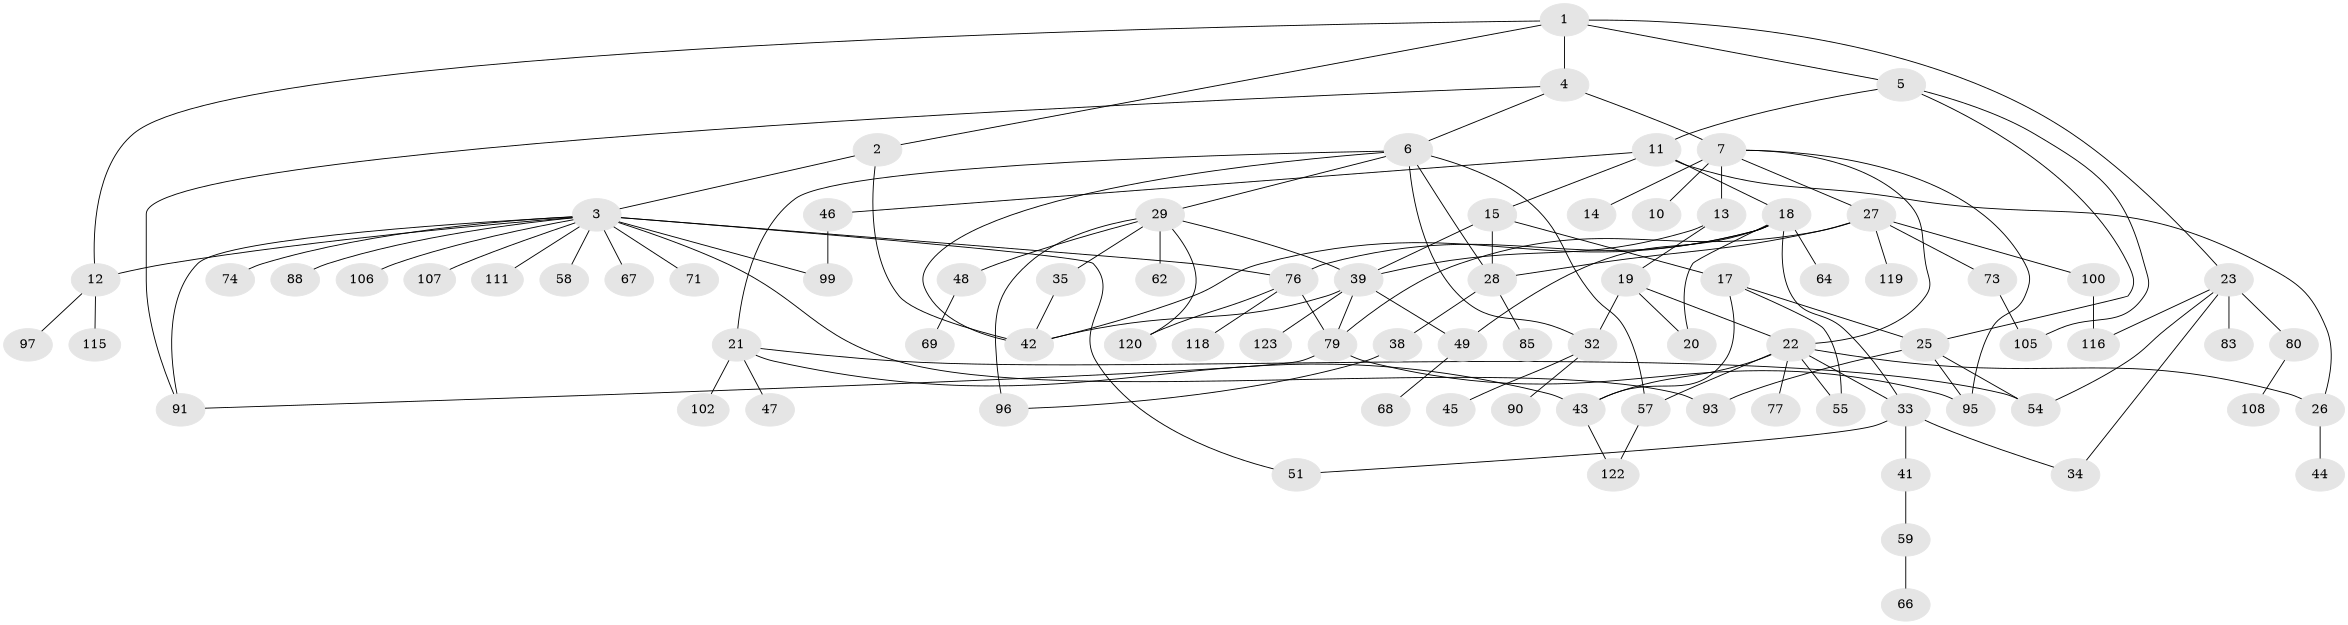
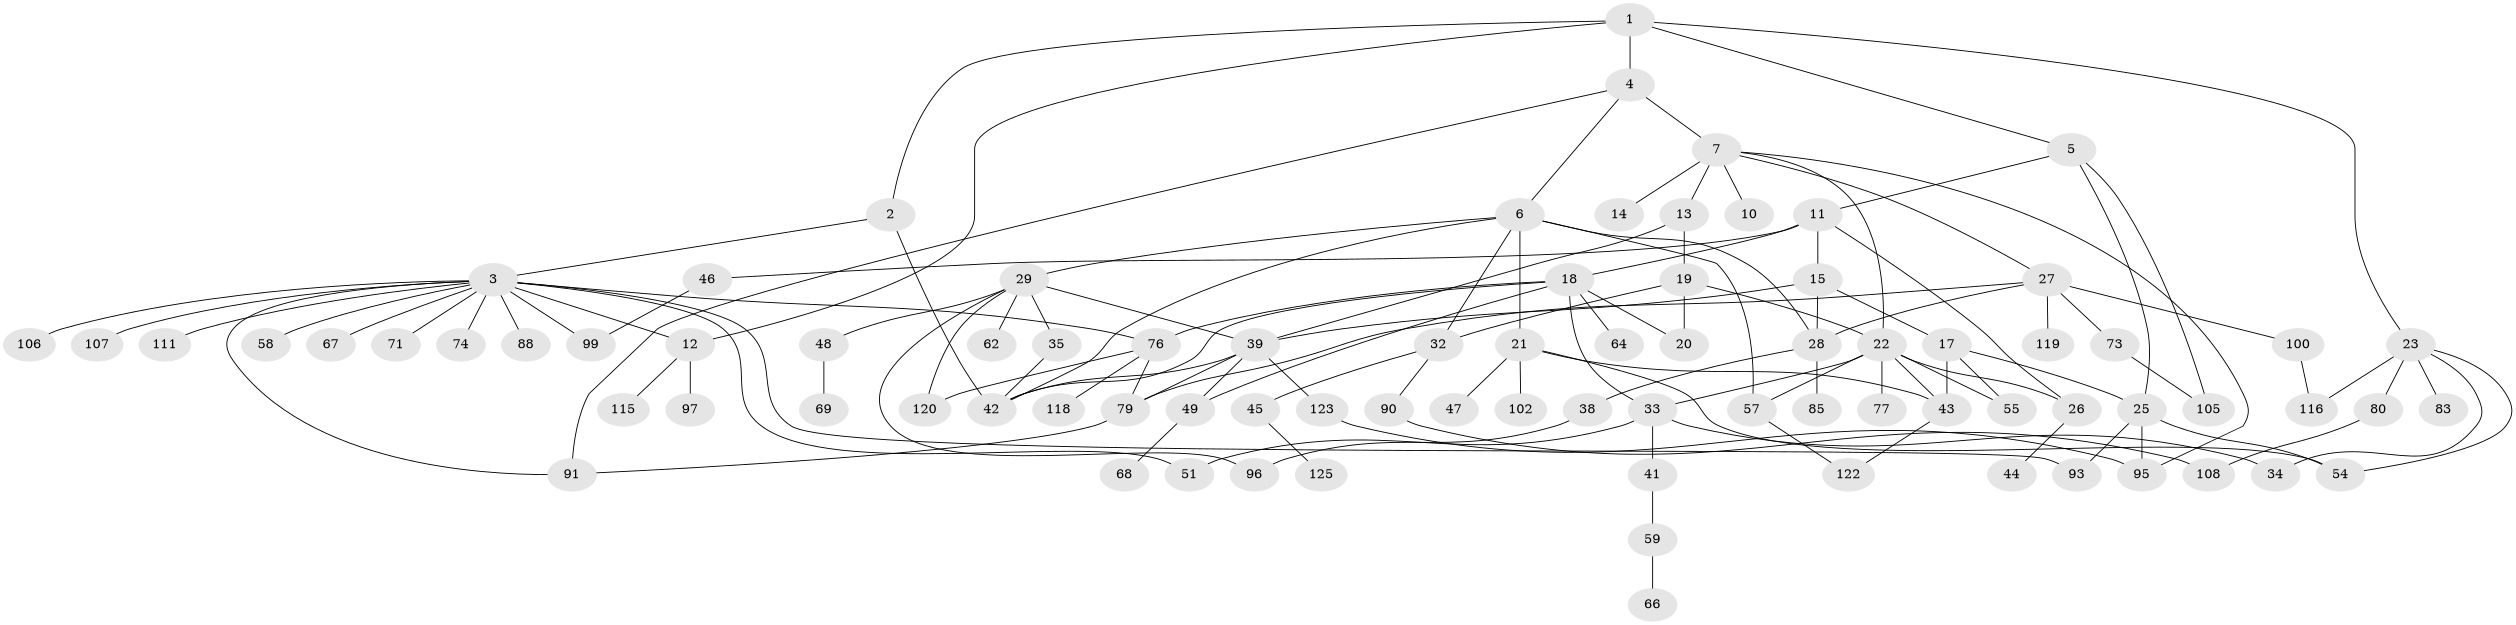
edge "79" -- "95": now "123" -- "95"
edge "90" -- "108": added
node "125": added
